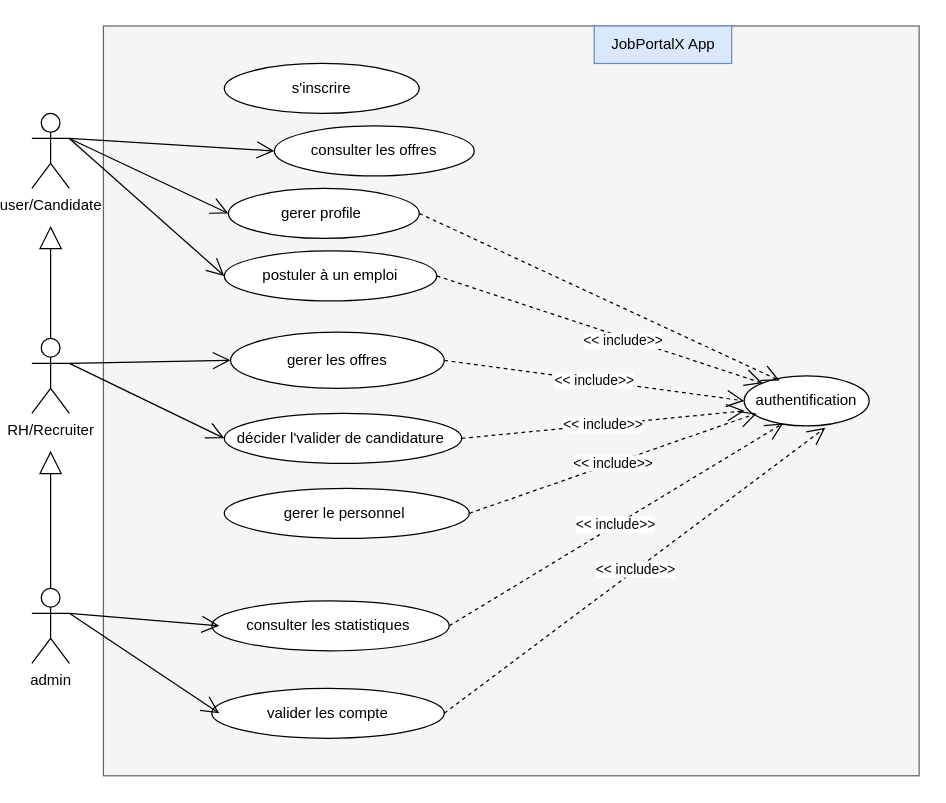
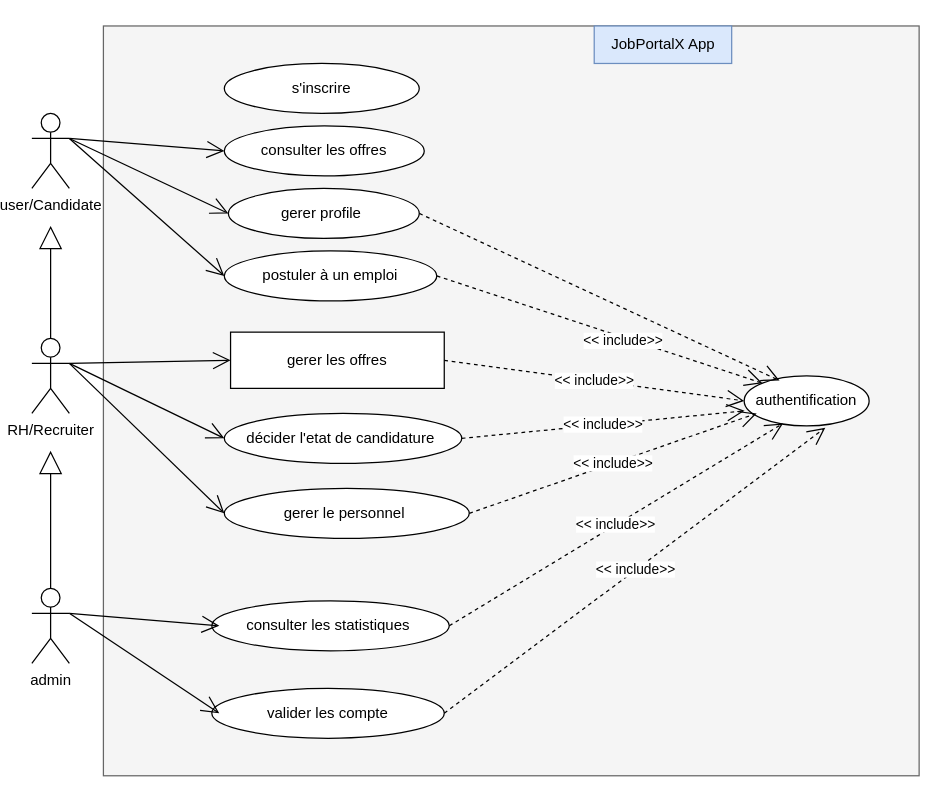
node "consulter les offres": moved (374, 151) -> (324, 151)
node "gerer les offres": shape ellipse -> rectangle
node "décider l'valider de candidature": label "décider l'valider de candidature" -> "décider l'etat de candidature"
edge "RH/Recruiter" -> "gerer le personnel": added
